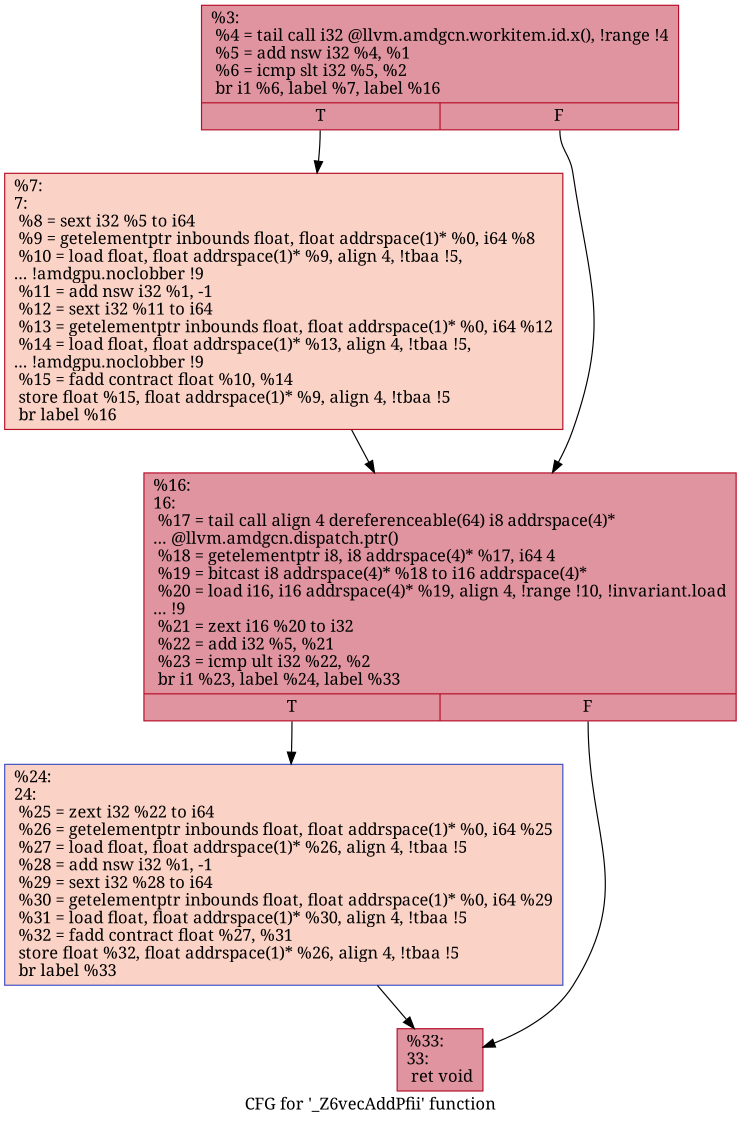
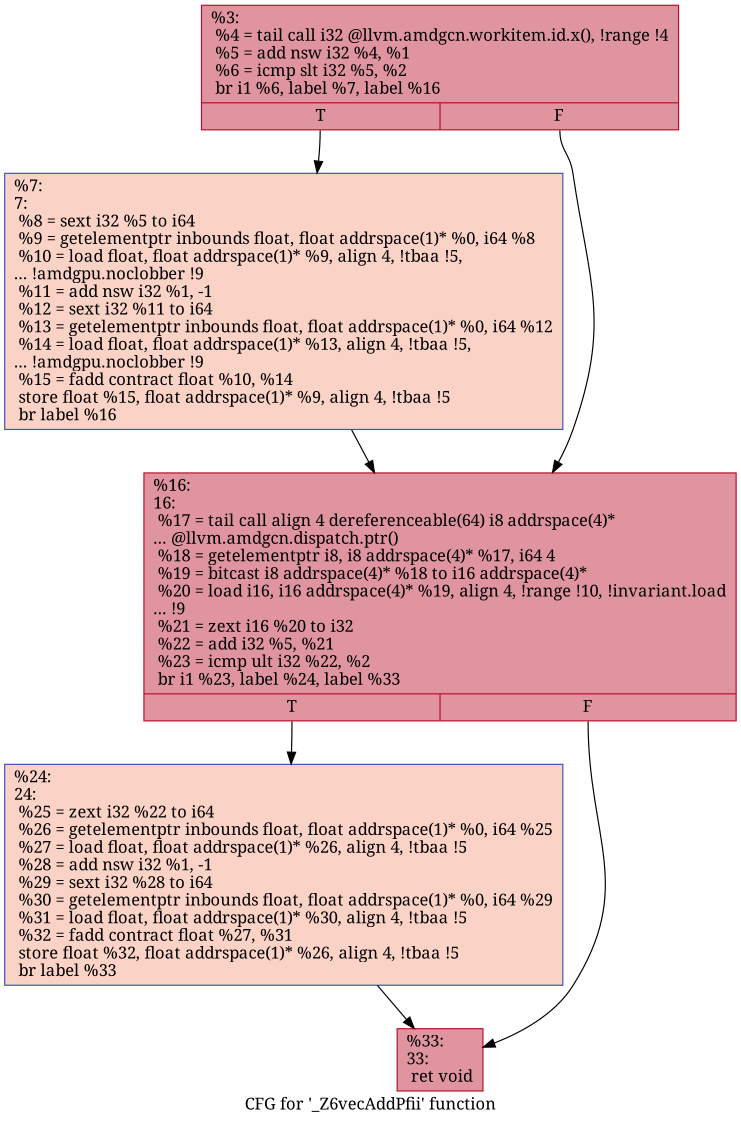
node "%7:": color #b70d28ff -> #3d50c3ff
